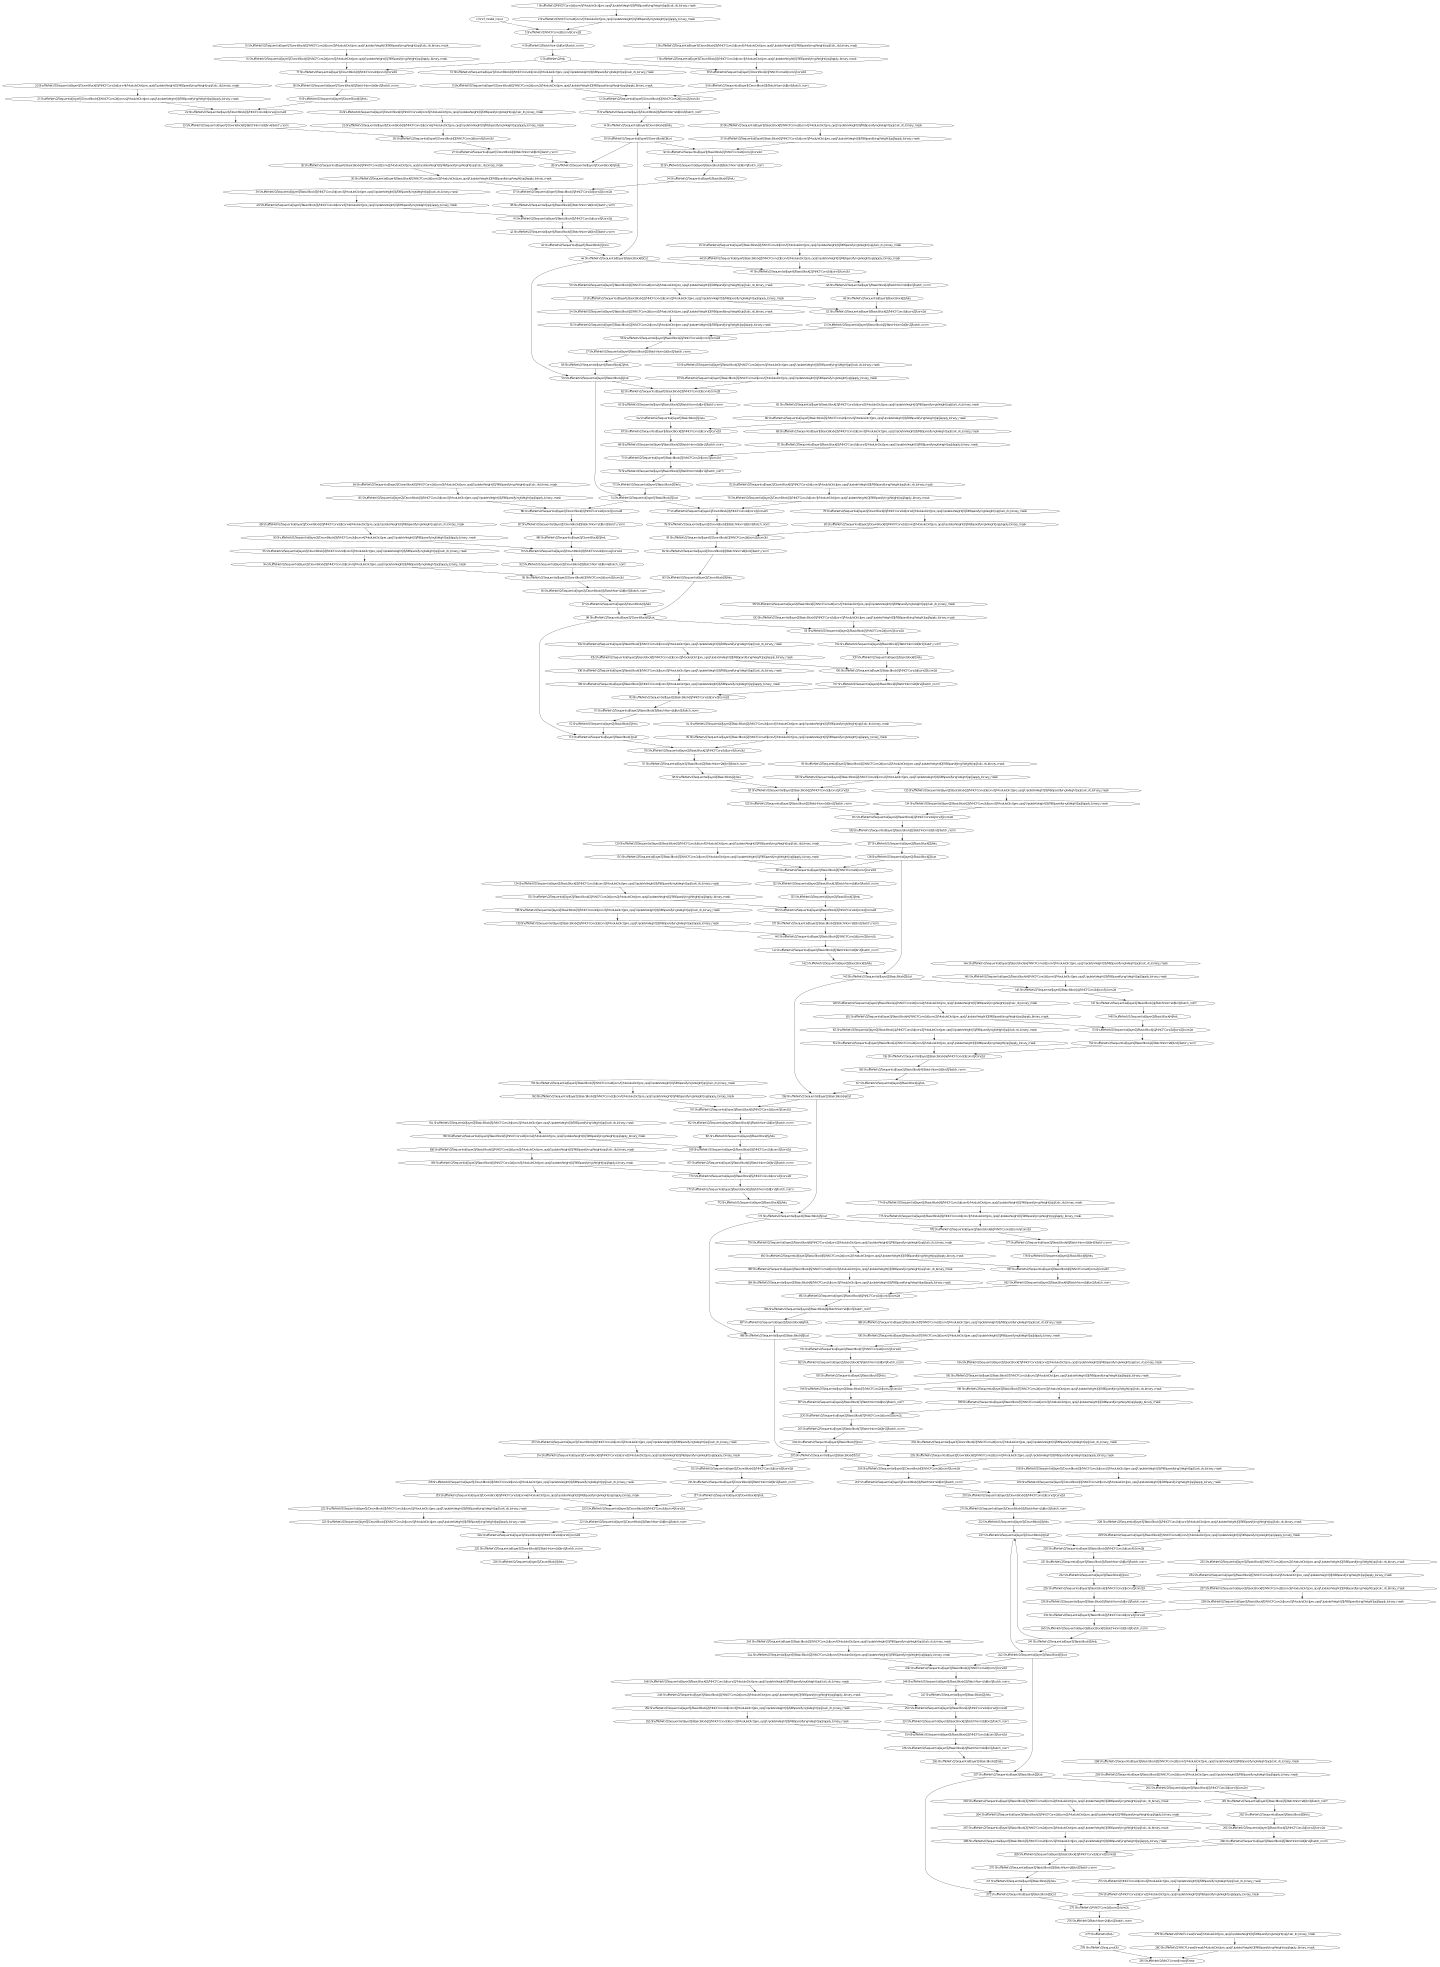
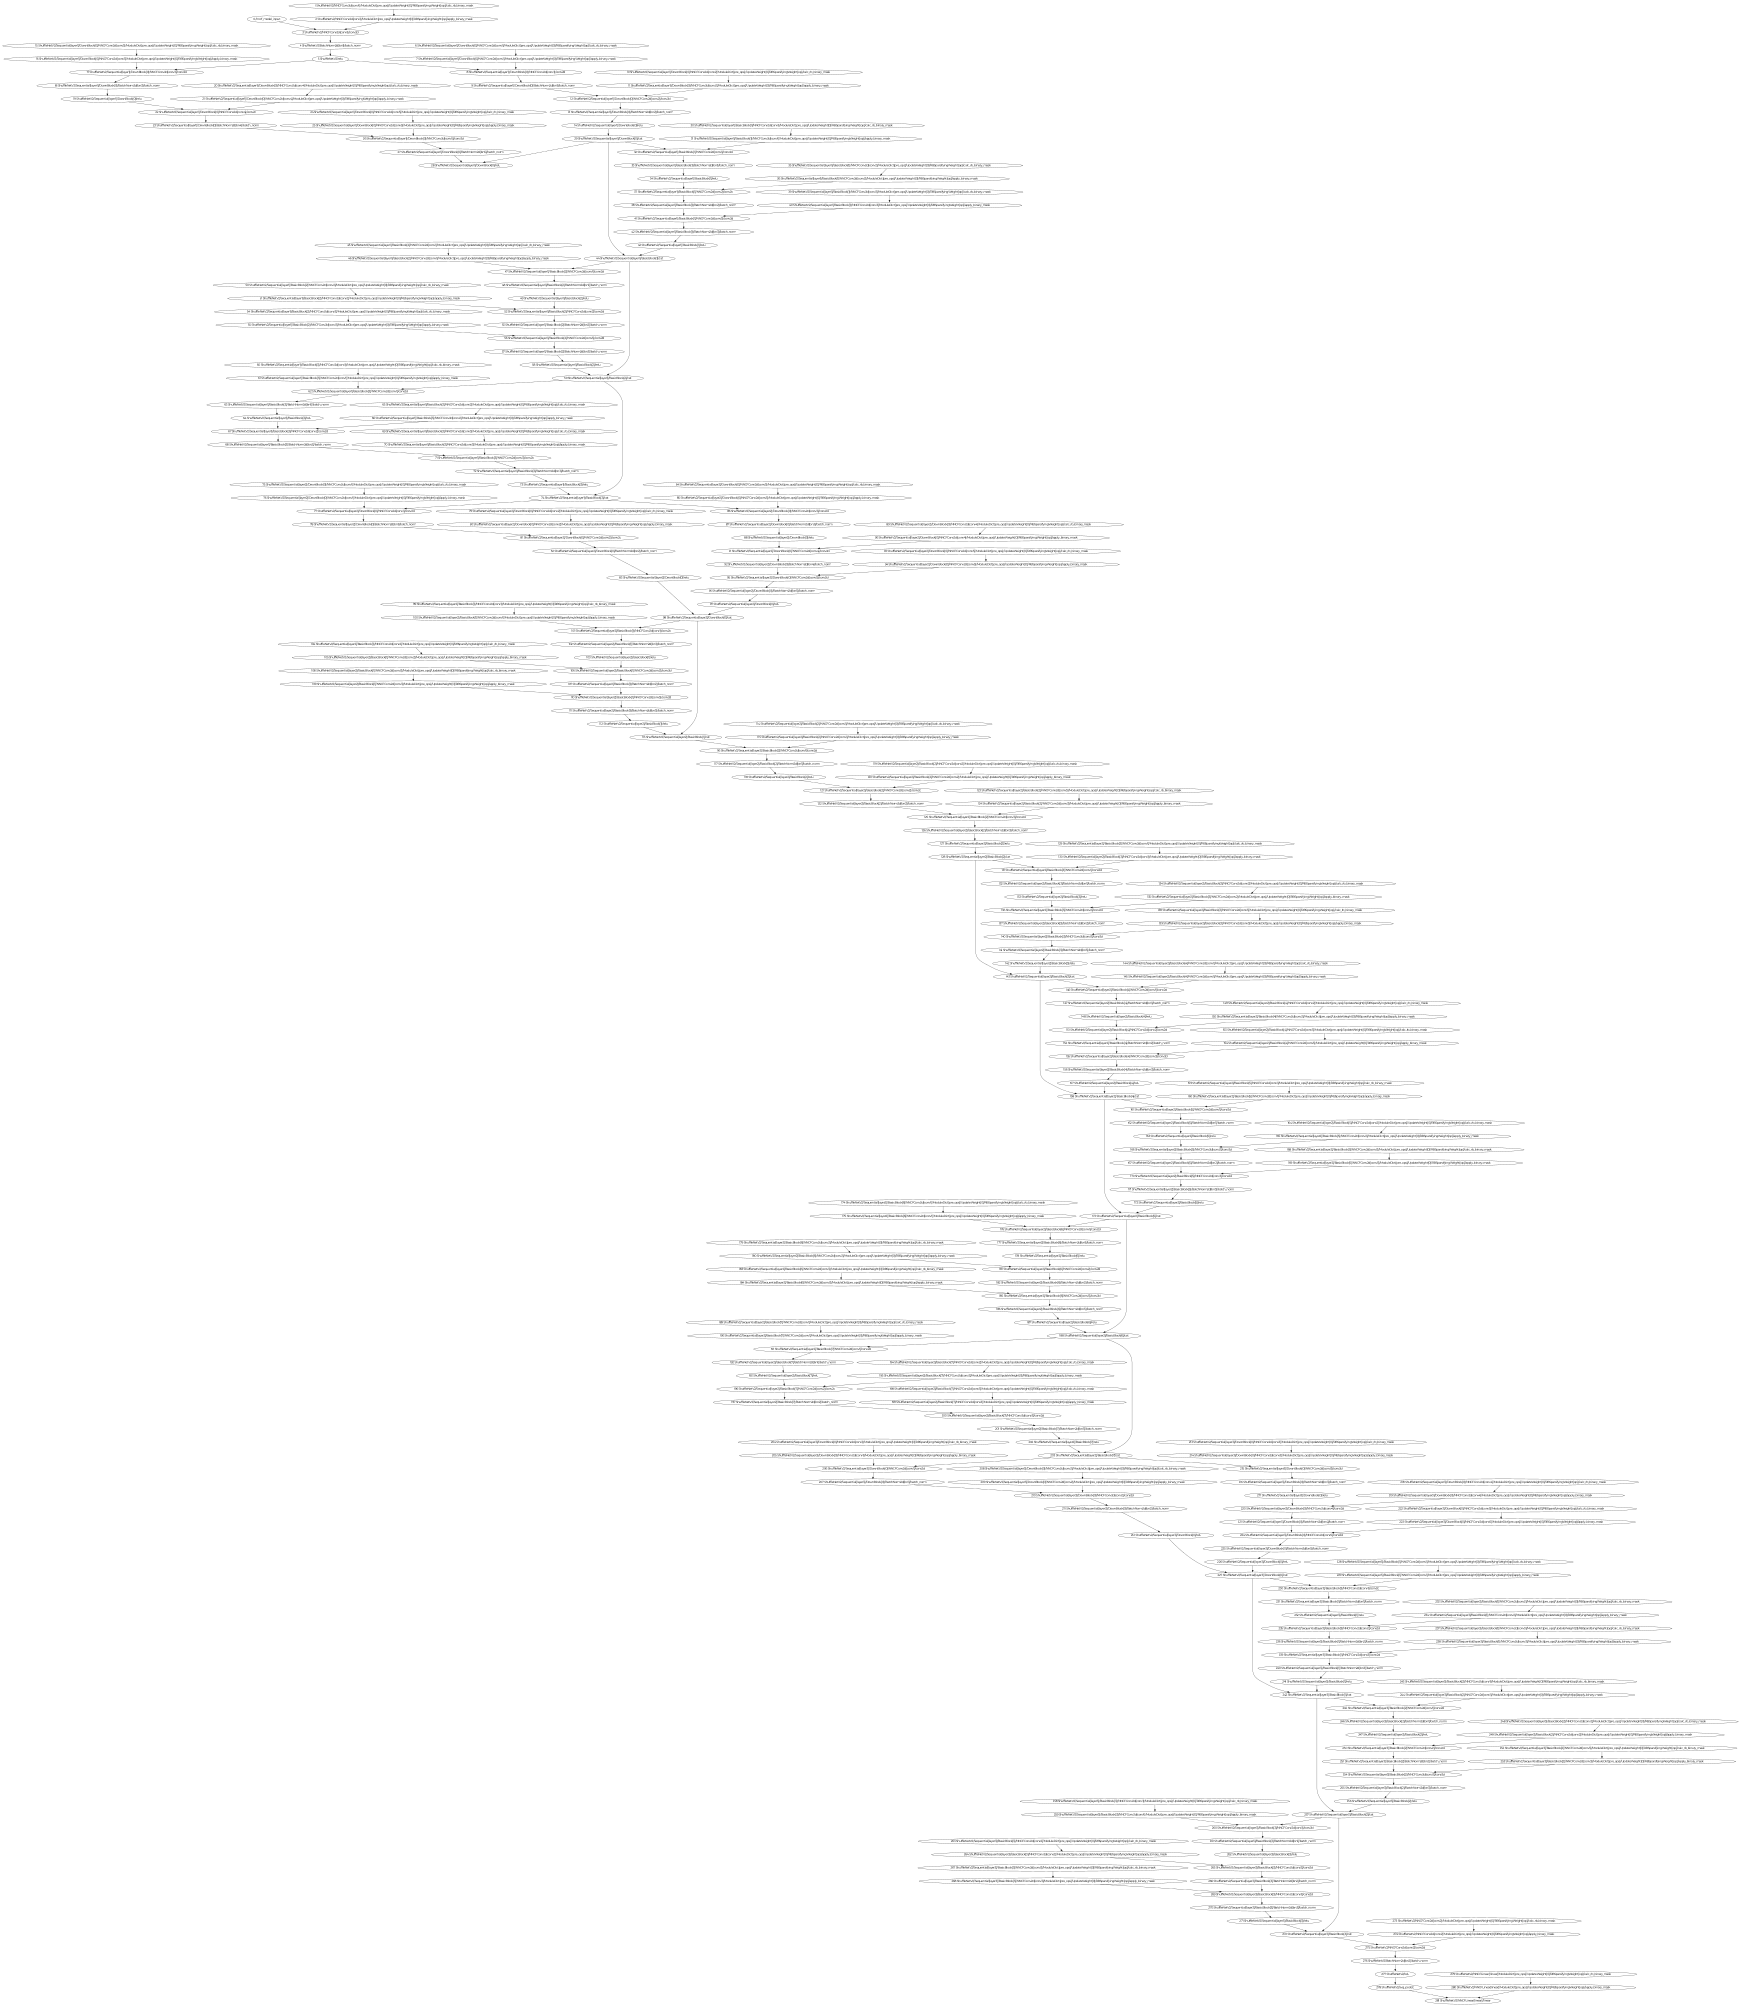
edge "241 ShuffleNetV2/Sequential[layer3]/BasicBlock[1]/relu" -> "227 ShuffleNetV2/Sequential[layer3]/DownBlock[0]/cat": now "226 ShuffleNetV2/Sequential[layer3]/DownBlock[0]/relu" -> "227 ShuffleNetV2/Sequential[layer3]/DownBlock[0]/cat"
